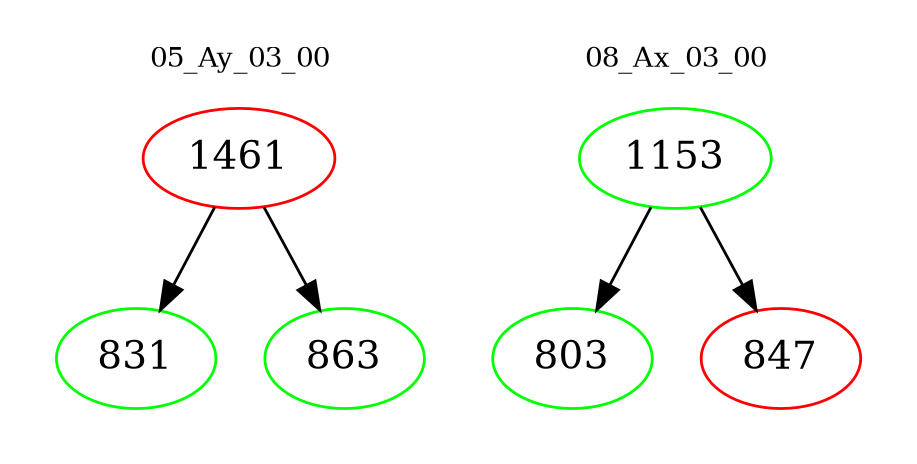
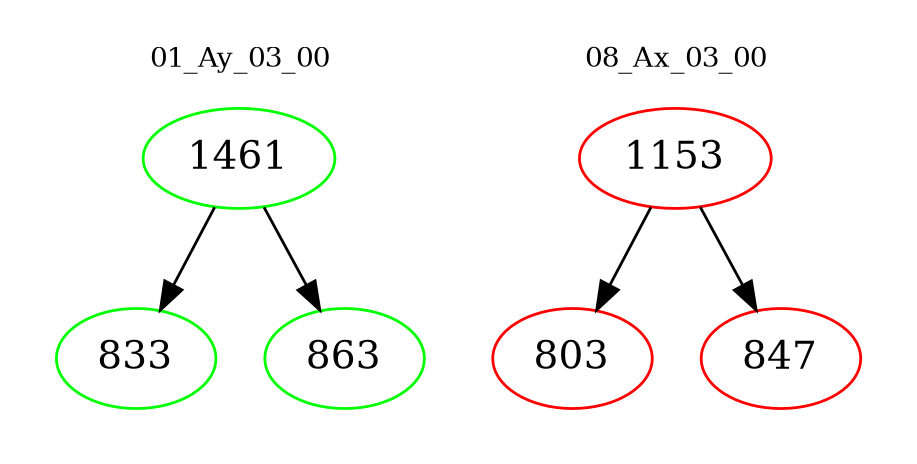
cluster "05_Ay_03_00": label "05_Ay_03_00" -> "01_Ay_03_00"
node "1461": color red -> green
node "1153": color green -> red
node "831": label "831" -> "833"
node "803": color green -> red
